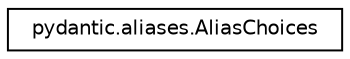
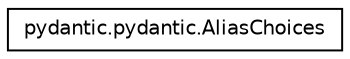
node "pydantic.aliases.AliasChoices": label "pydantic.aliases.AliasChoices" -> "pydantic.pydantic.AliasChoices"
